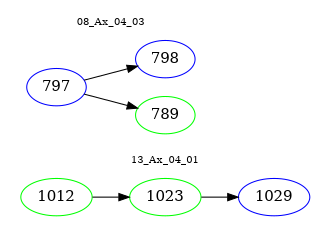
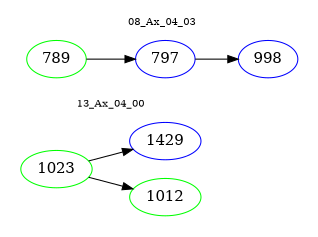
node "798": label "798" -> "998"
edge "797" -> "789": reversed
cluster "13_Ax_04_01": label "13_Ax_04_01" -> "13_Ax_04_00"
edge "1012" -> "1023": reversed
node "1029": label "1029" -> "1429"
